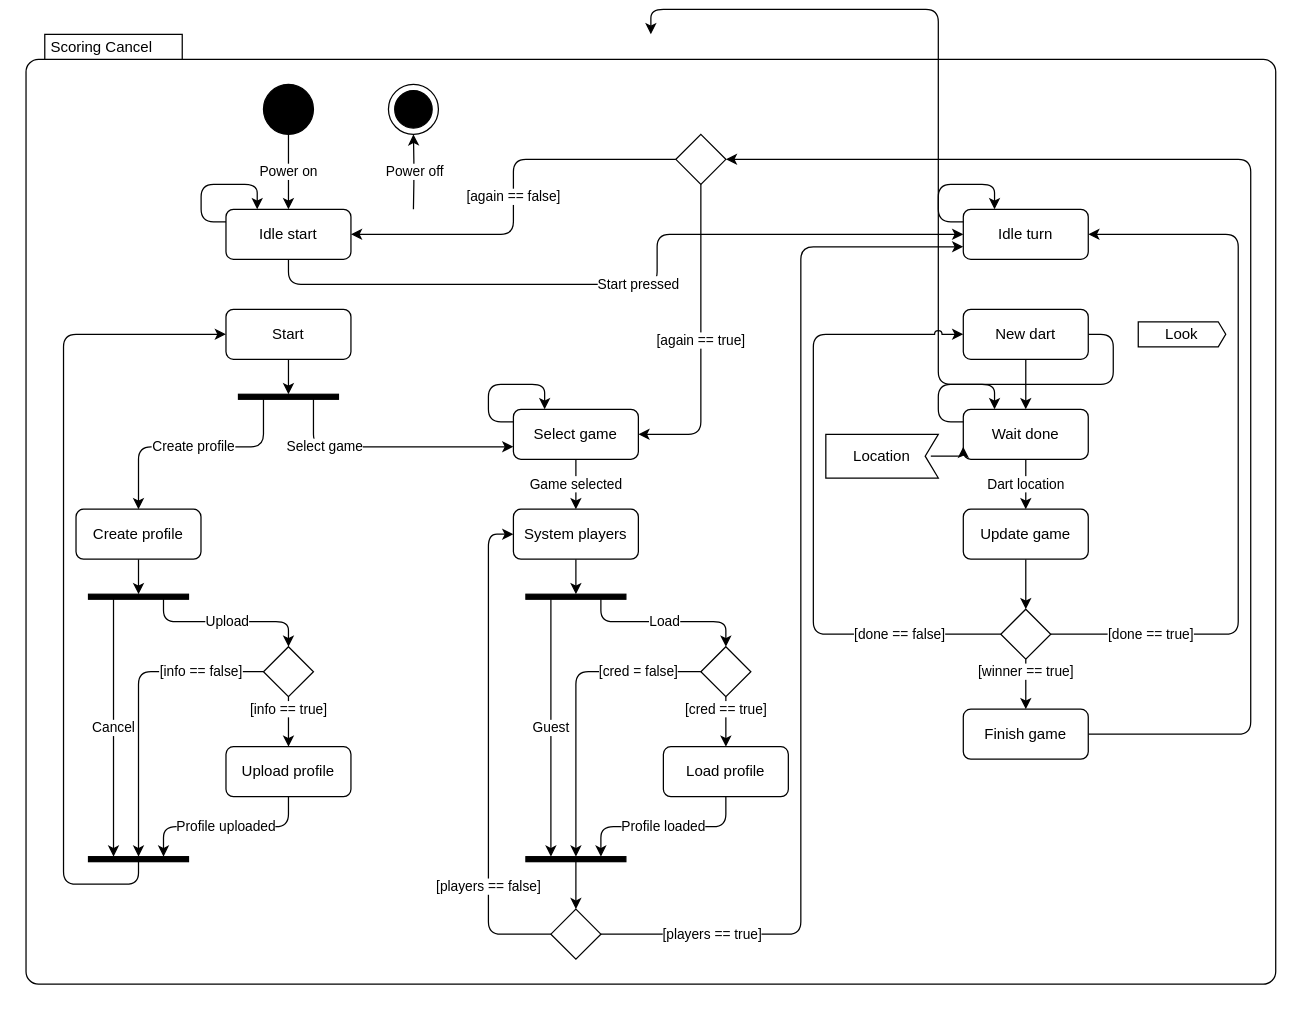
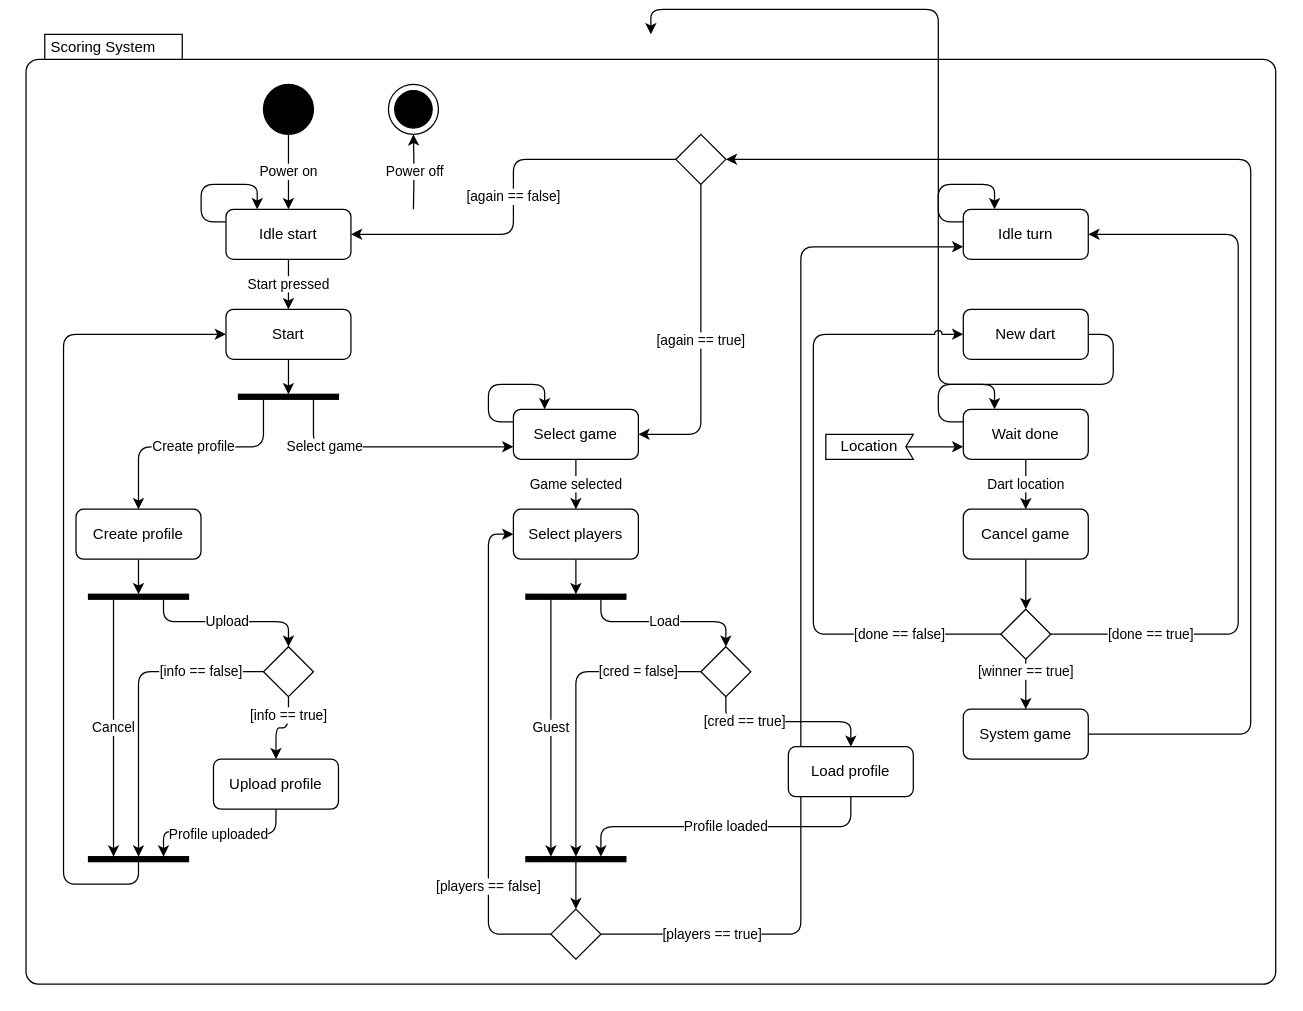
node "Scoring Cancel": label "Scoring Cancel" -> "Scoring System"
edge "Idle start" -> "Idle turn": now "Idle start" -> "Start"
node "Look": removed
edge "New dart" -> "Wait done": removed
node "Location": size 113x44 -> 88x25
node "System players": label "System players" -> "Select players"
node "Update game": label "Update game" -> "Cancel game"
node "Finish game": label "Finish game" -> "System game"
node "Upload profile": moved (288, 772) -> (276, 784)
node "Load profile": moved (726, 772) -> (851, 772)
